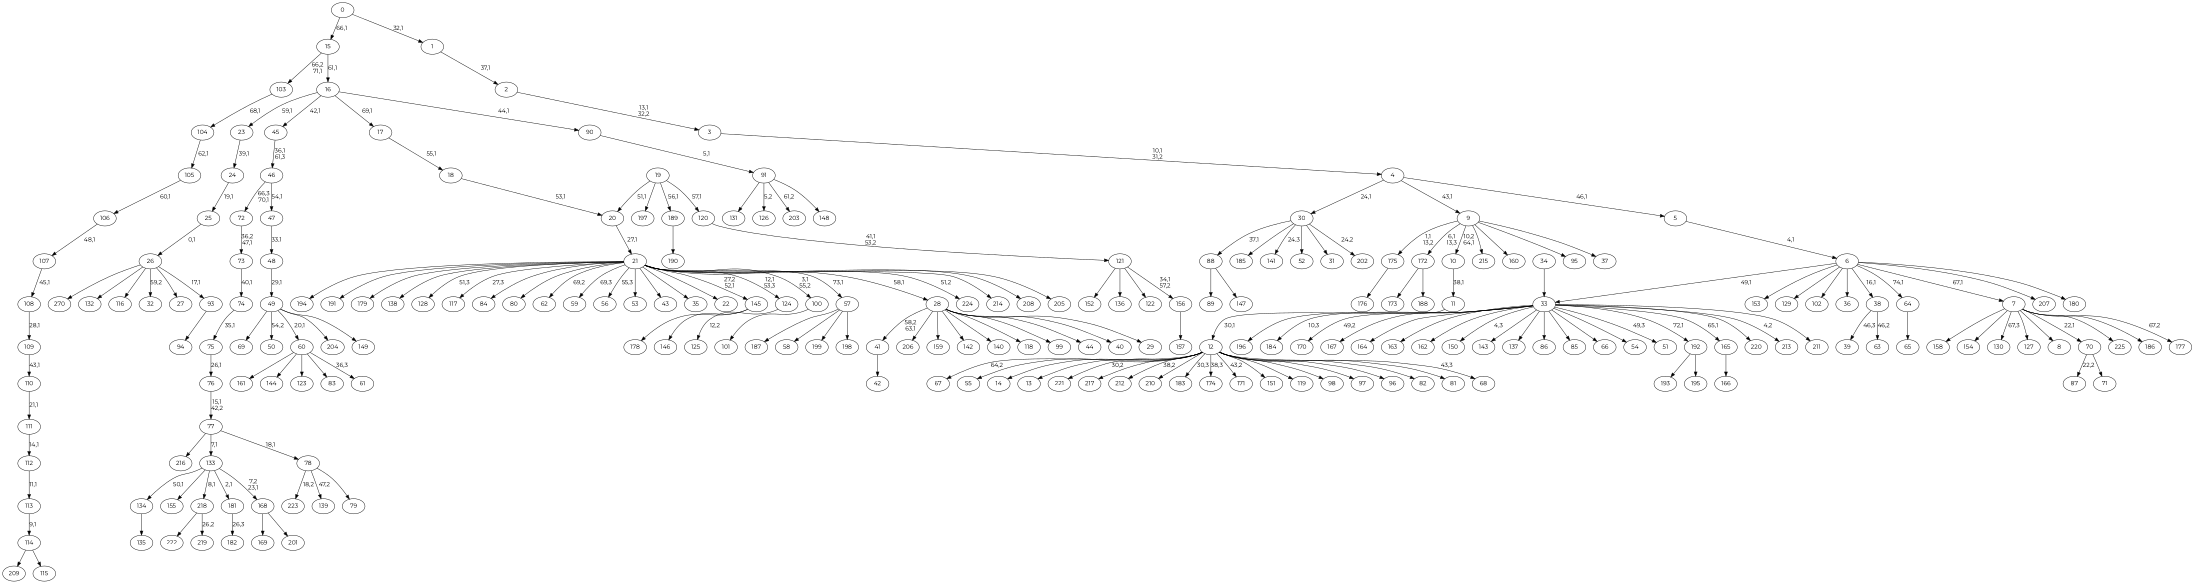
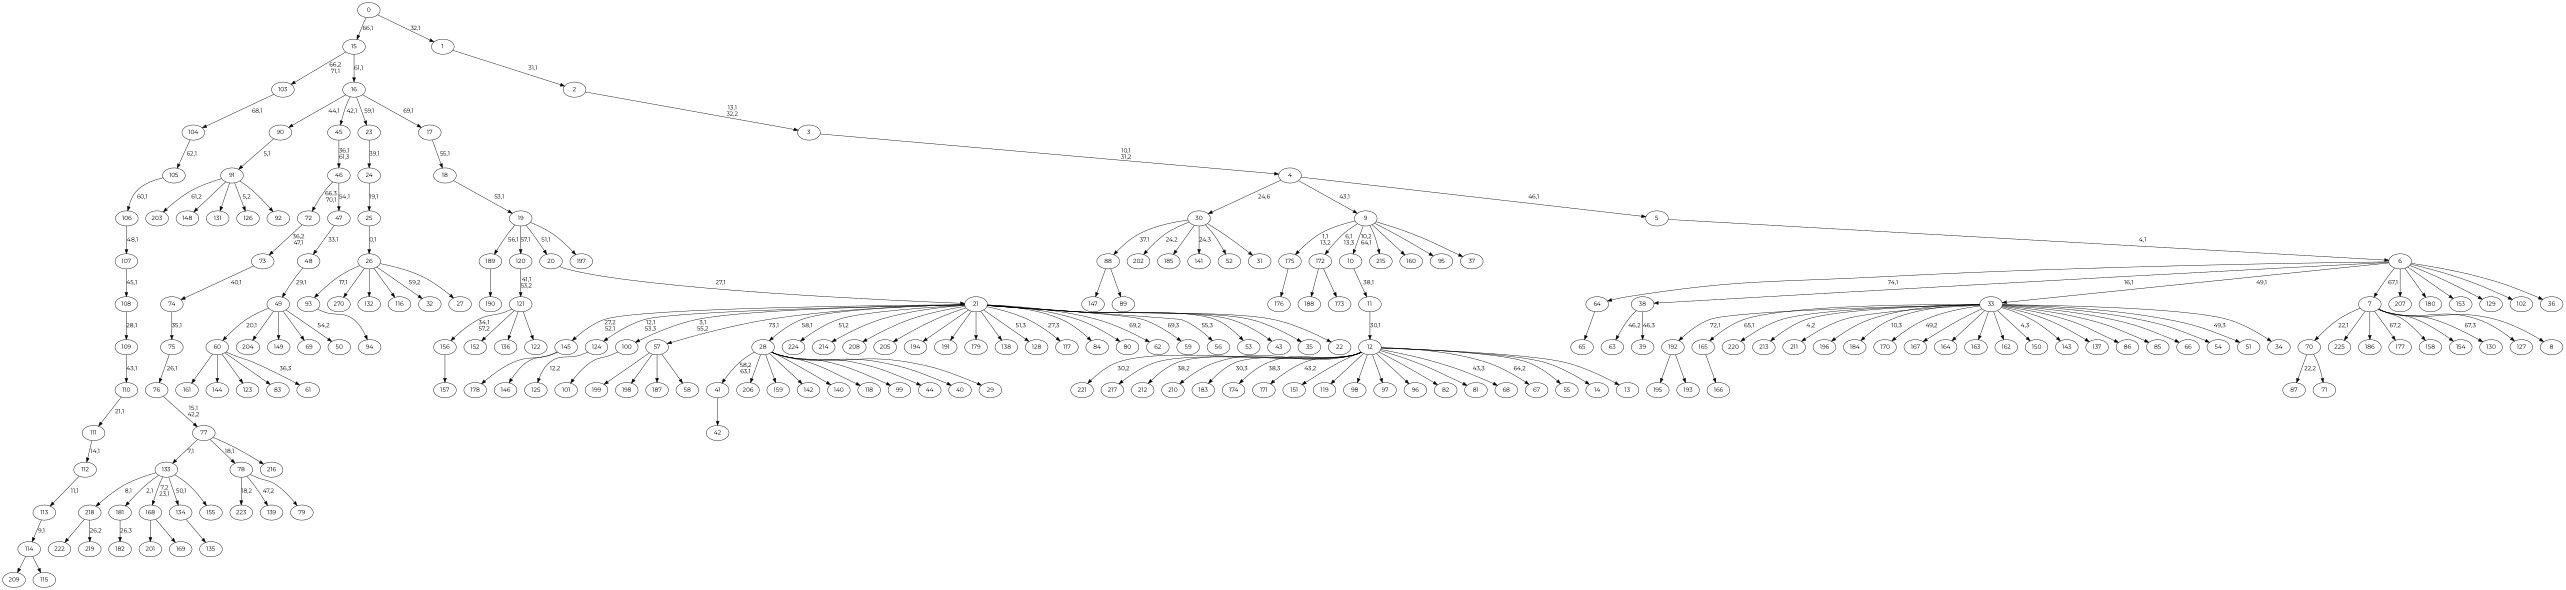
edge "1" -> "2": label "37,1" -> "31,1"
edge "18" -> "20": now "18" -> "19"
edge "4" -> "30": label "24,1" -> "24,6"
node "92": added
edge "34" -> "33": reversed
